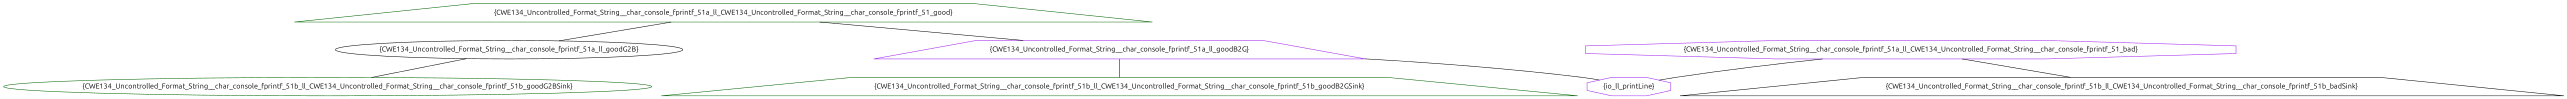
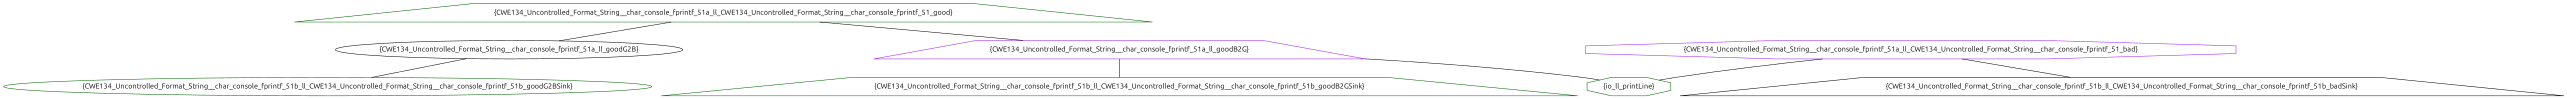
node "{io_ll_printLine}": color purple -> darkgreen
